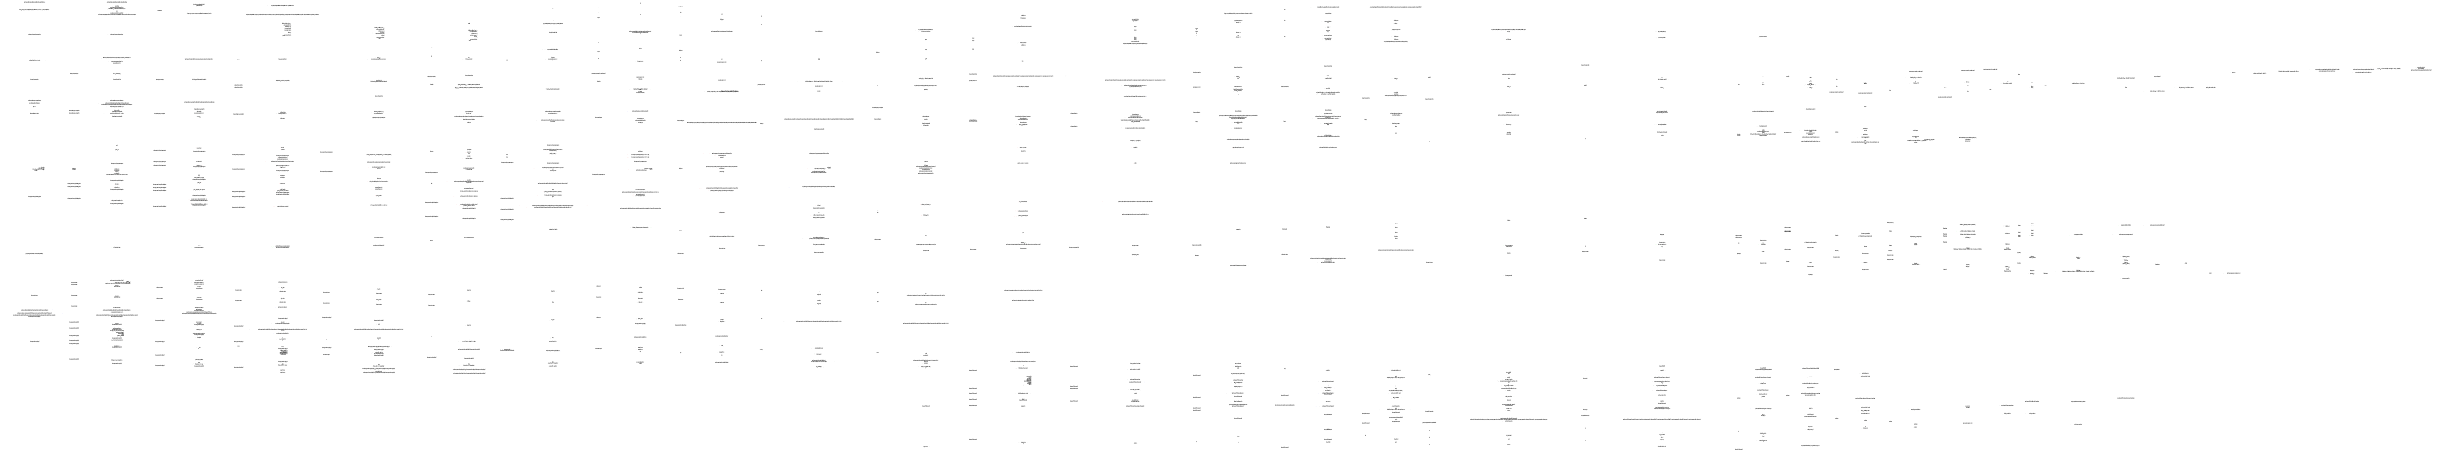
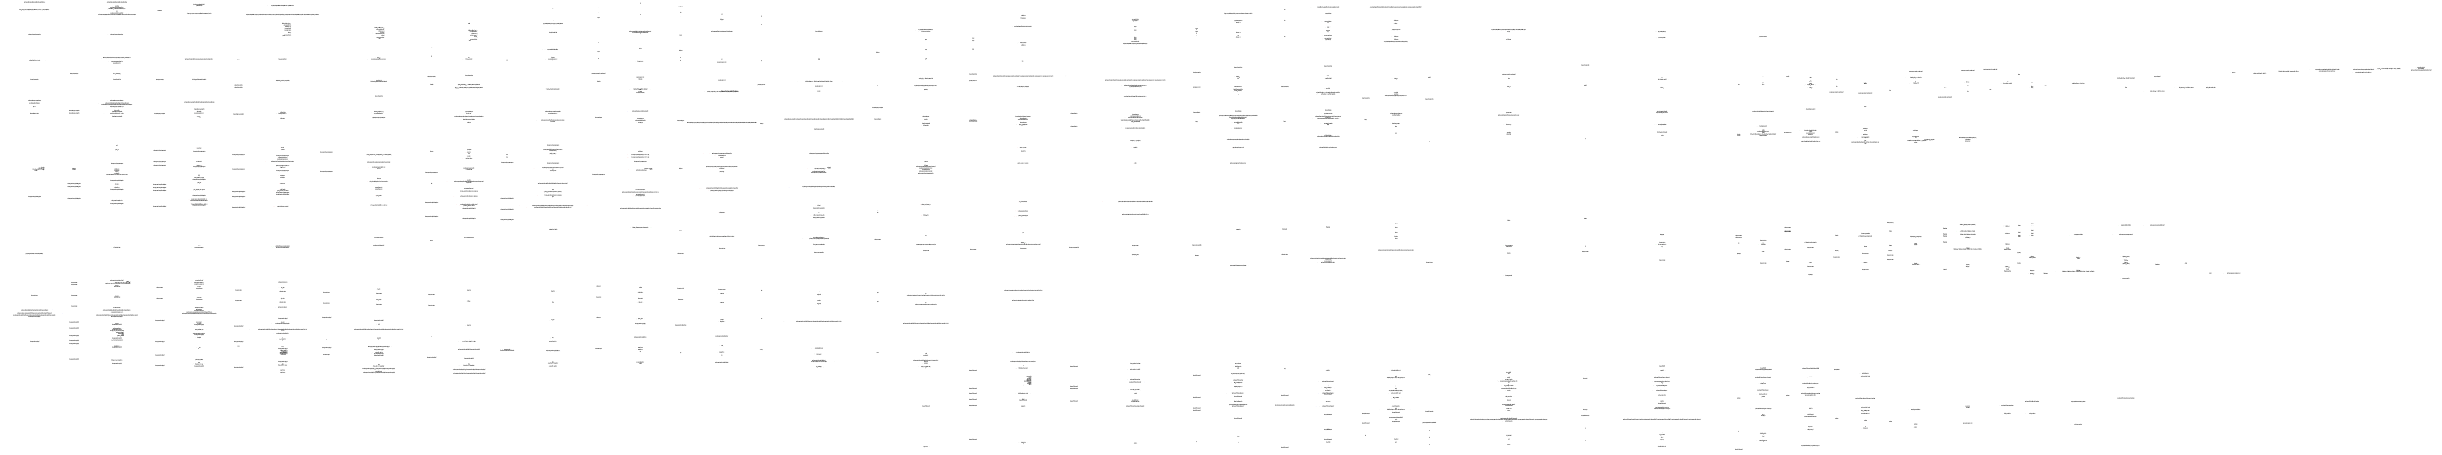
node "CloseTimeUtc = int + period": label "CloseTimeUtc = int + period" -> "CloseTimeUtc = generatedTimeUtc + period"
